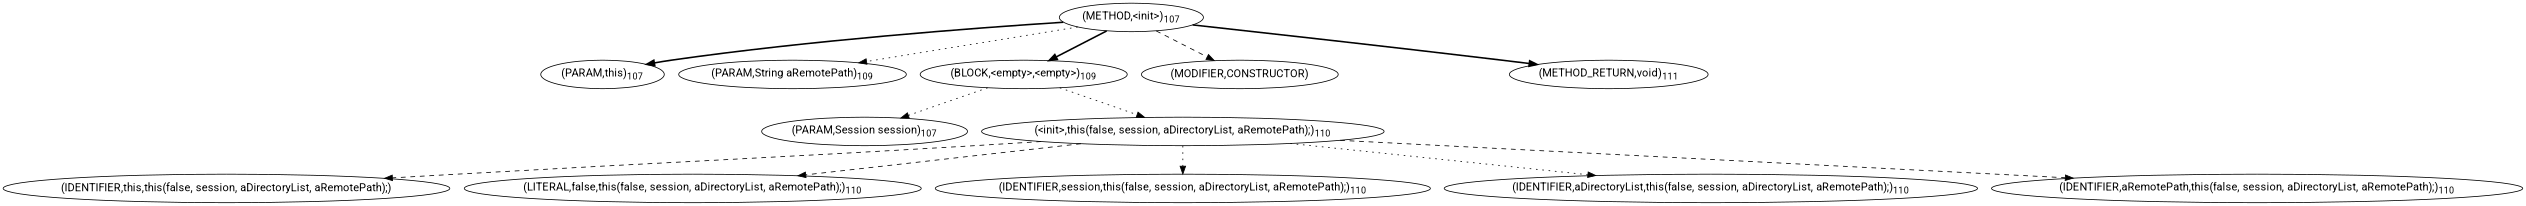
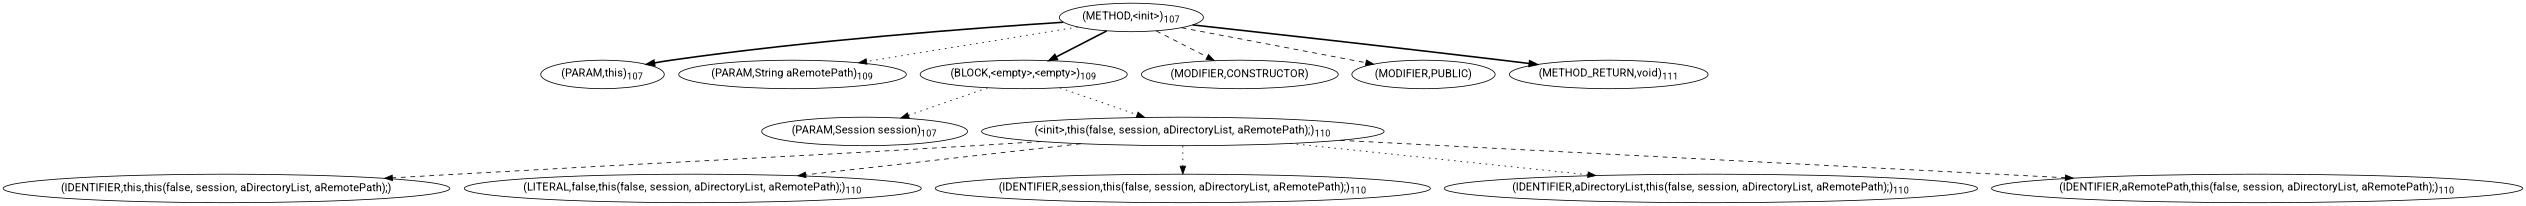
node "(MODIFIER,PUBLIC)": added
